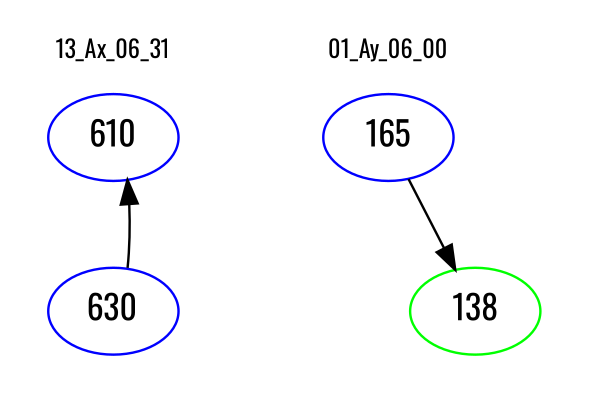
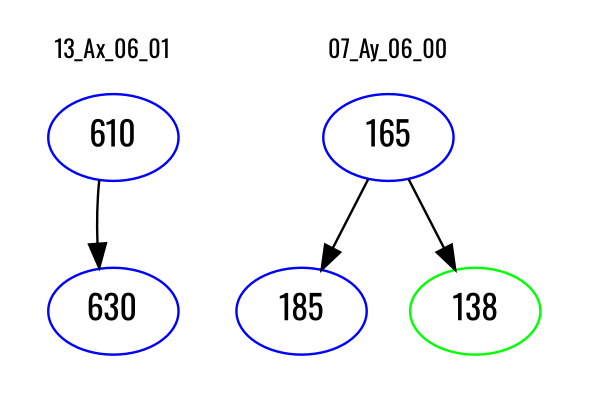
cluster "13_Ax_06_31": label "13_Ax_06_31" -> "13_Ax_06_01"
cluster "01_Ay_06_00": label "01_Ay_06_00" -> "07_Ay_06_00"
edge "630" -> "610": reversed
node "185": added
